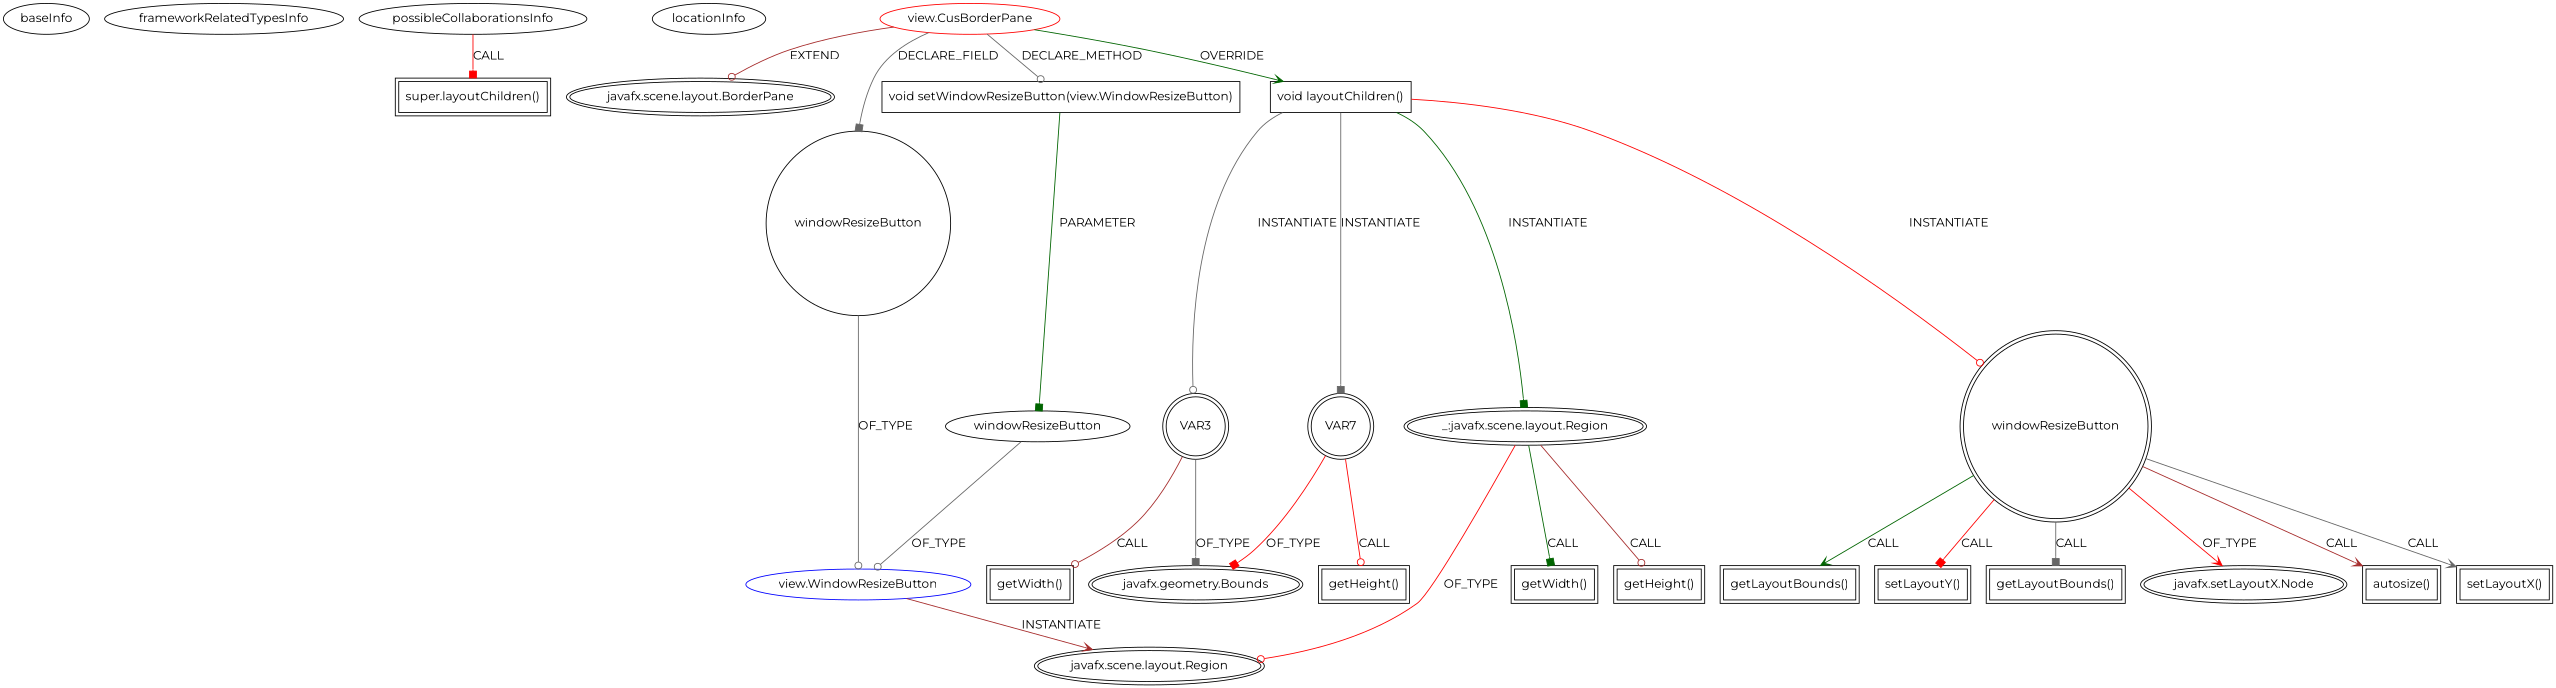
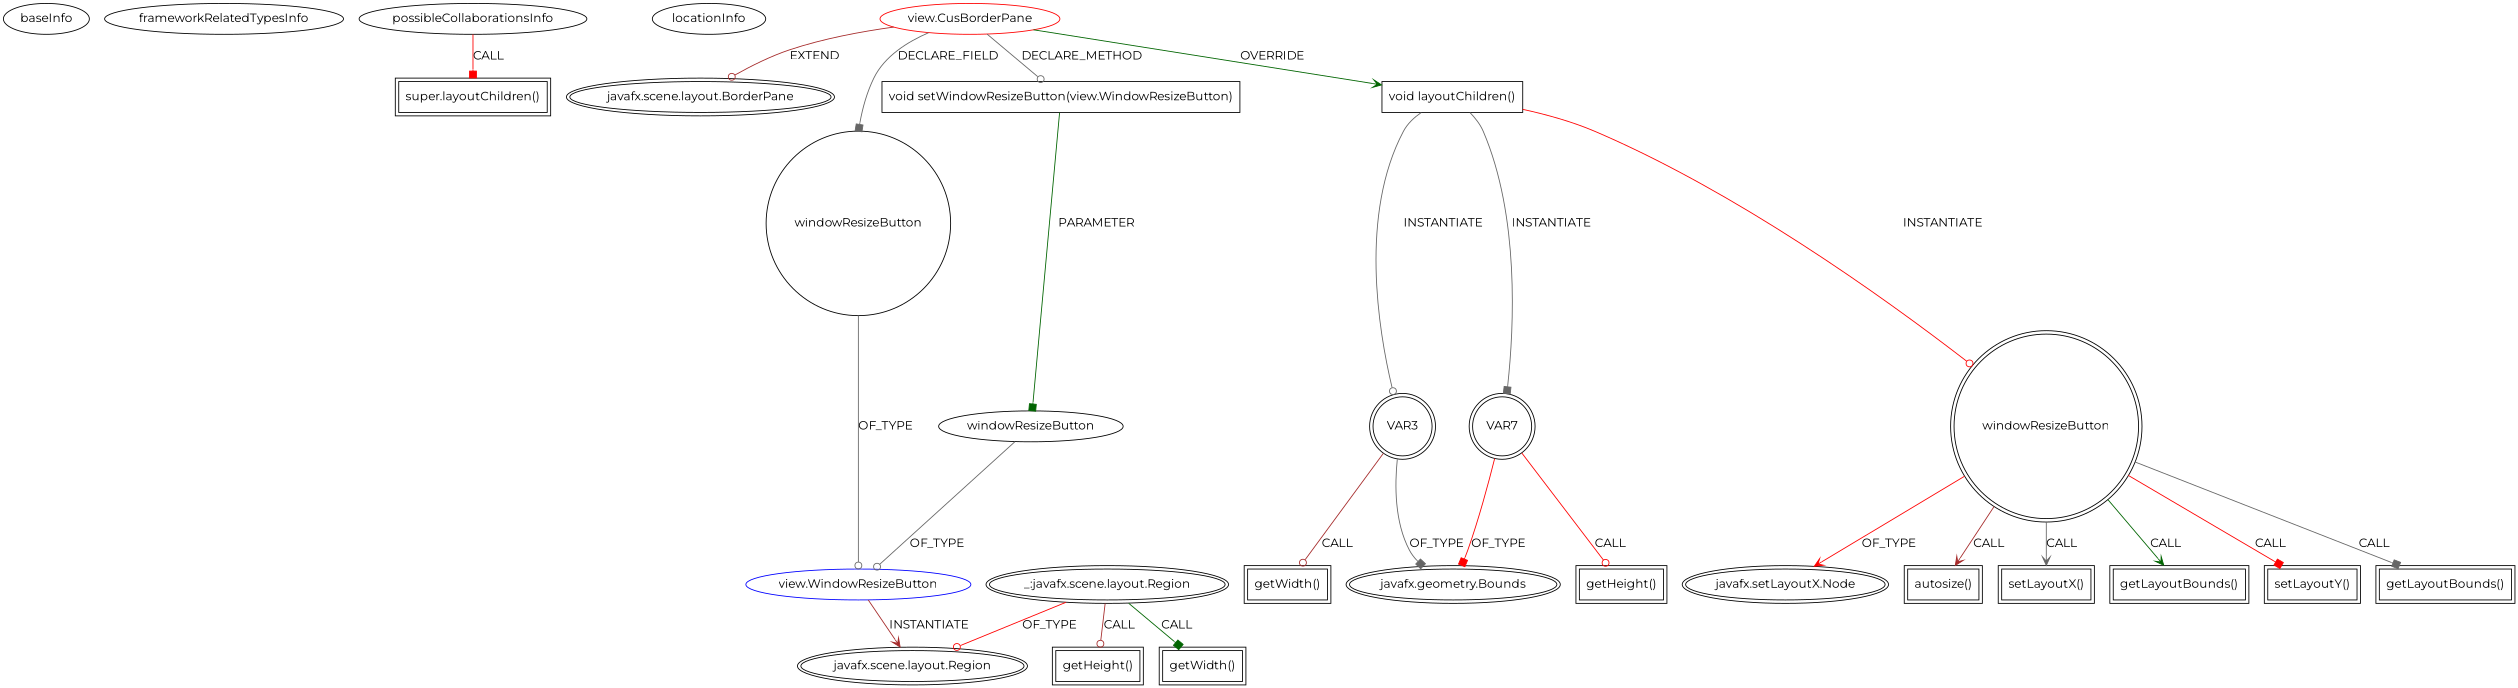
edge "void layoutChildren()" -> "_:javafx.scene.layout.Region": removed, label "INSTANTIATE"
